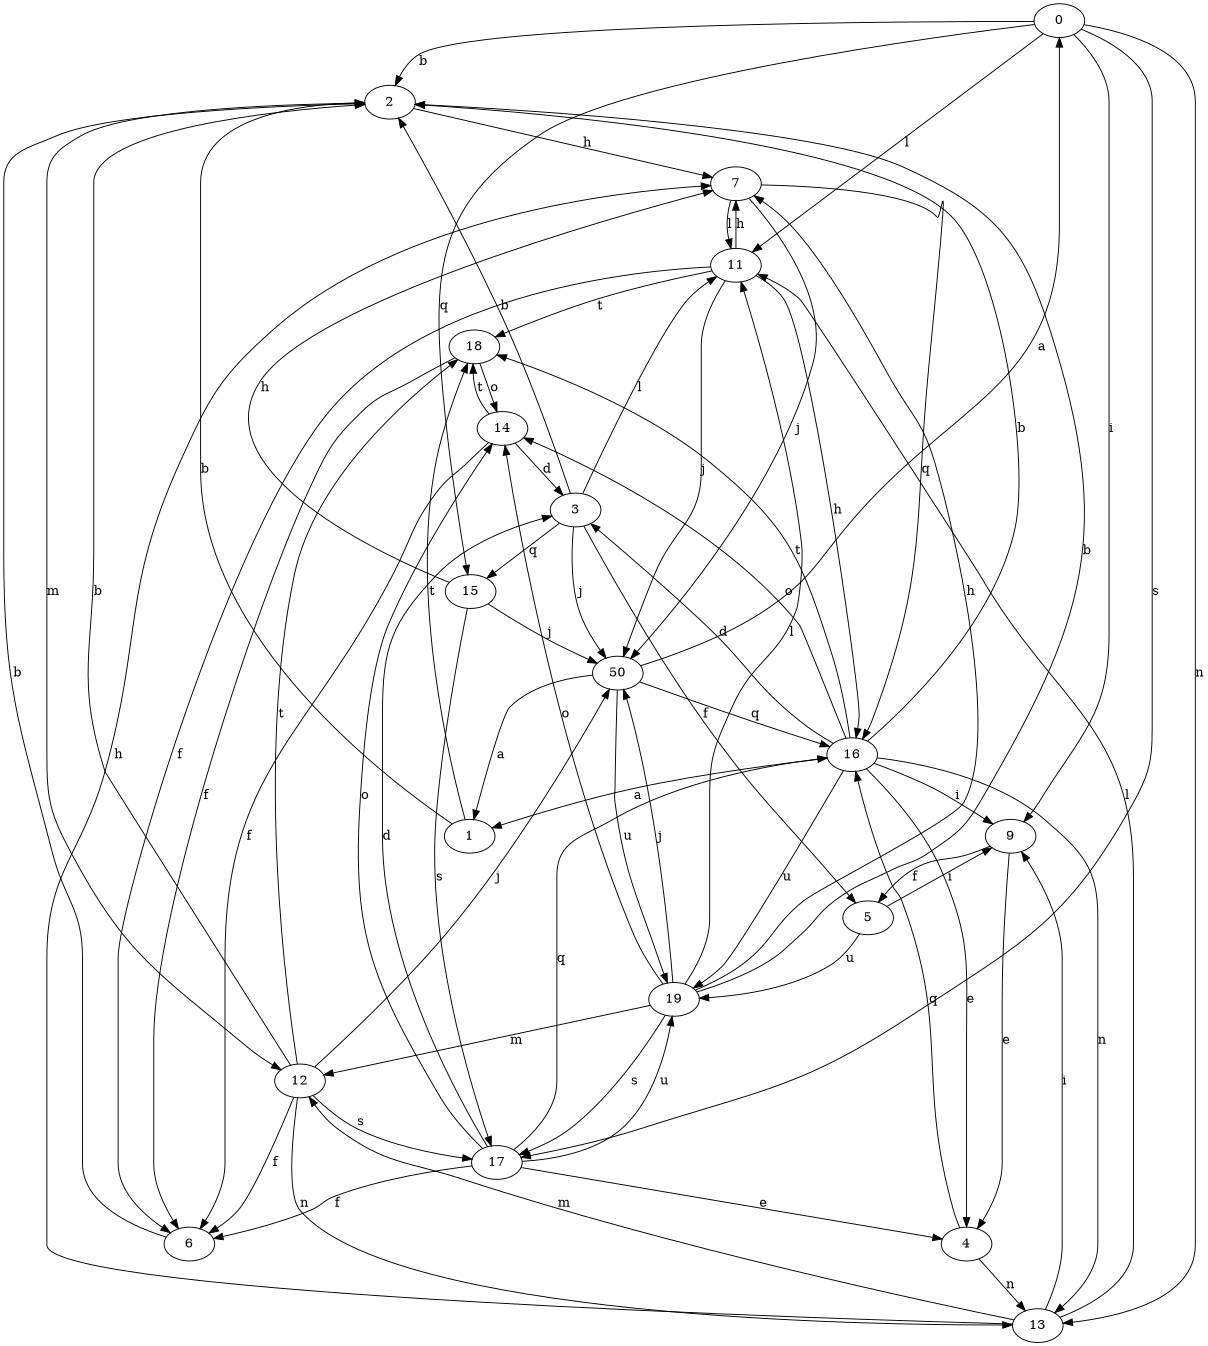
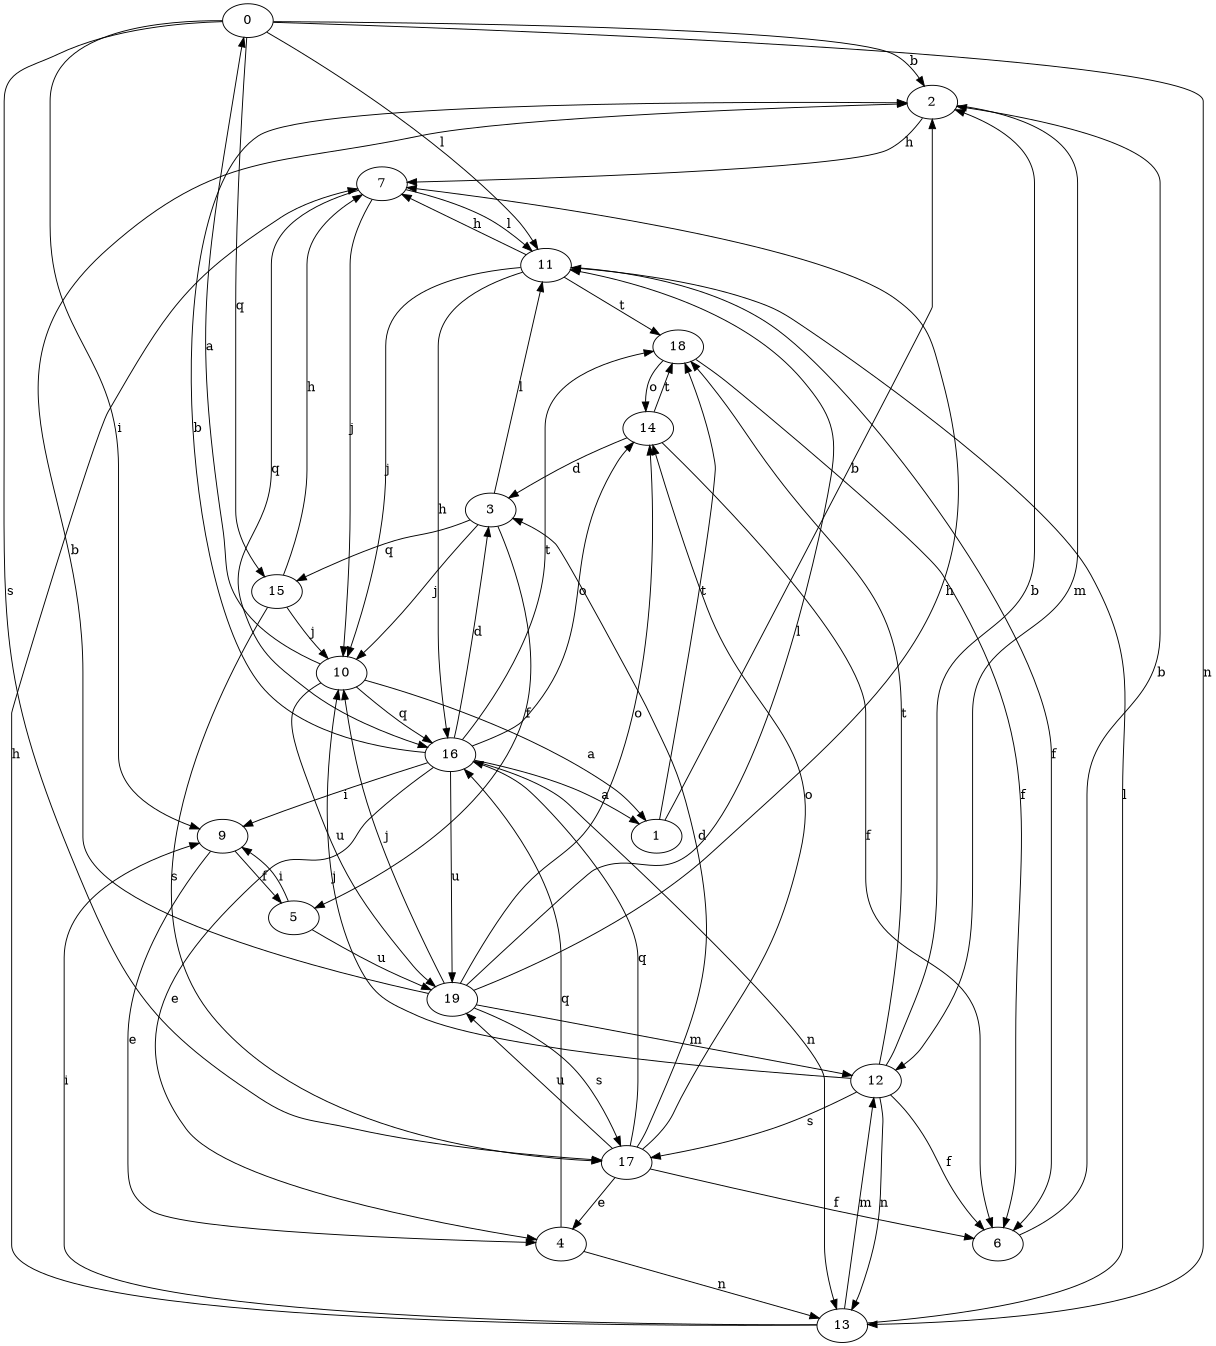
edge "3" -> "2": removed, label "b"
node "50": label "50" -> "10"
